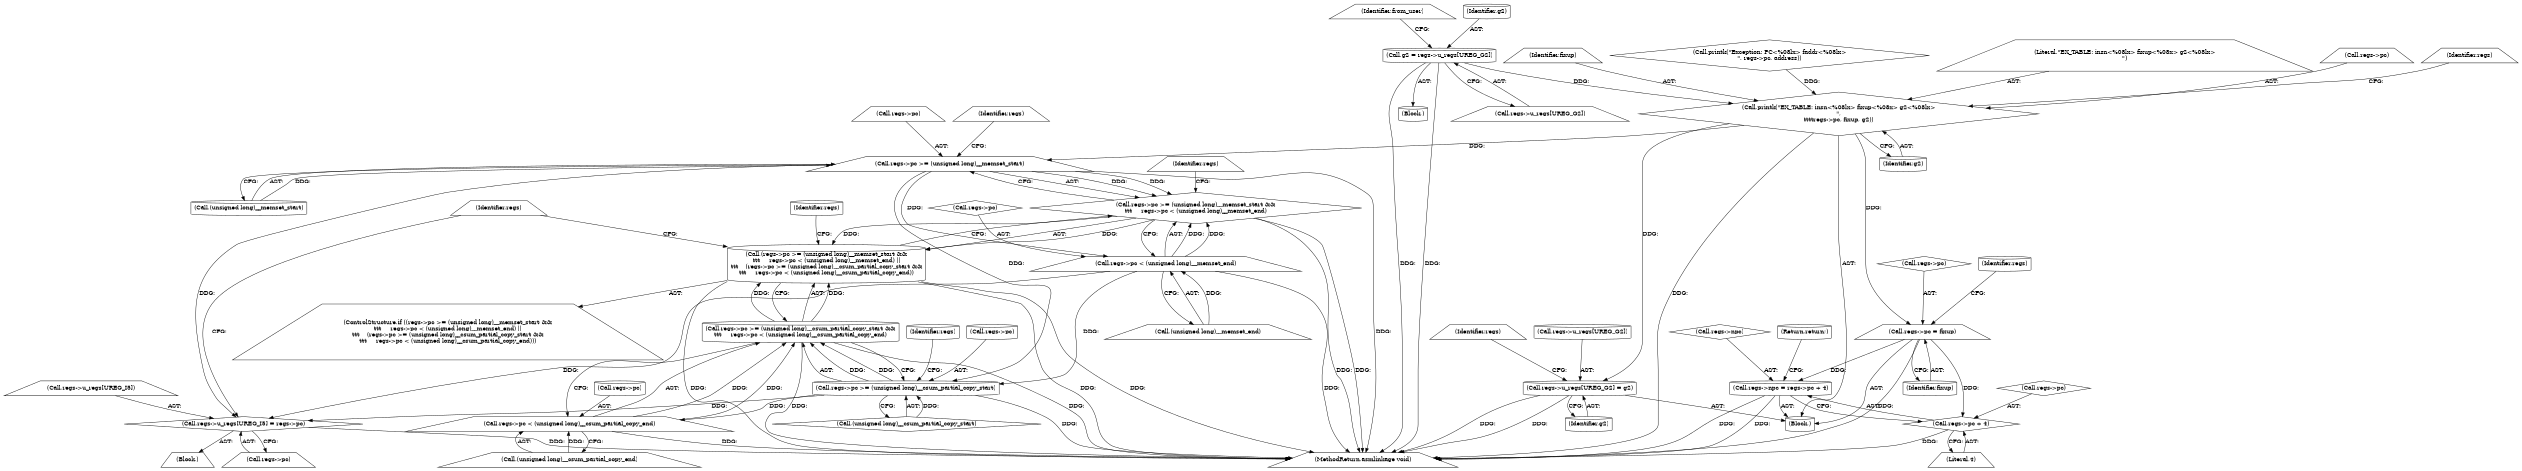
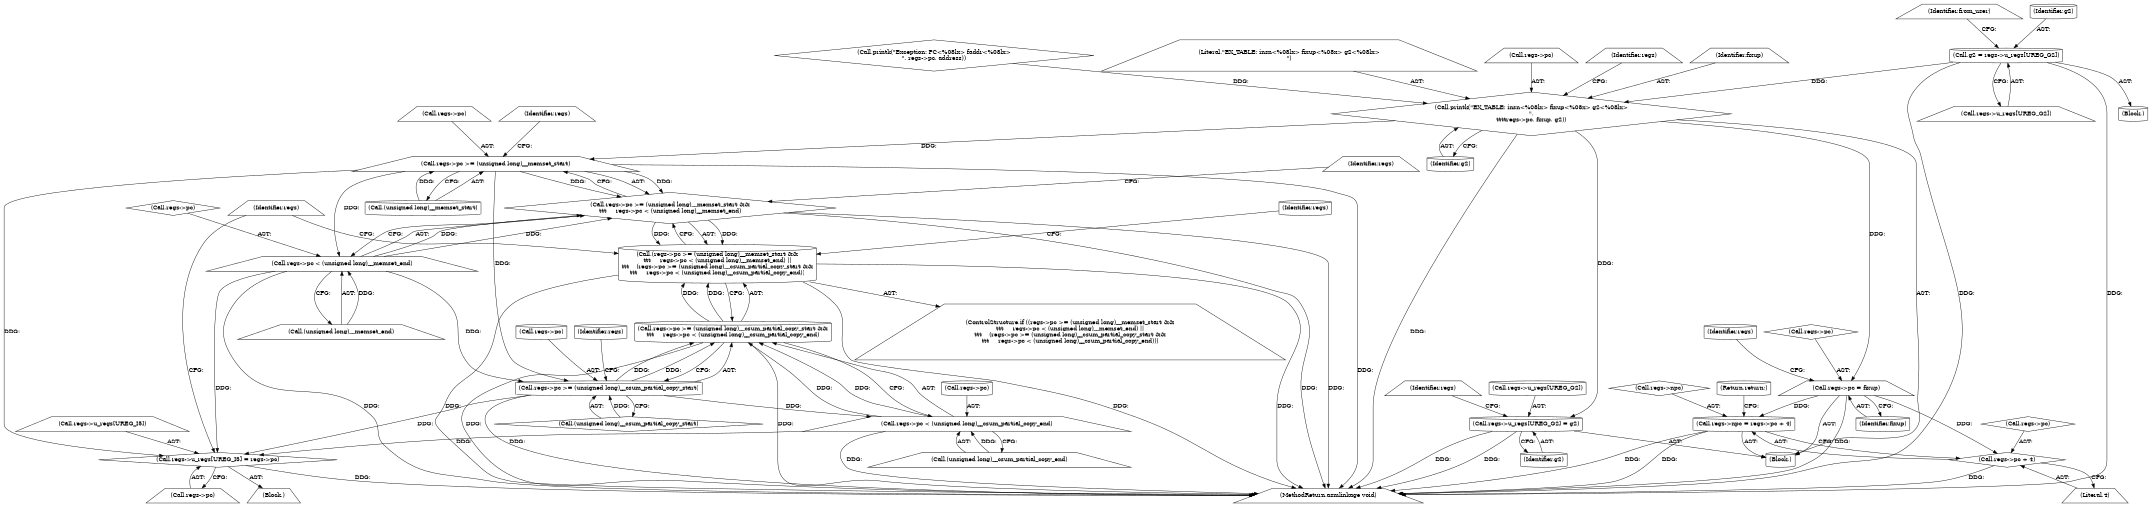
edge "(Call,regs->pc < (unsigned long)__csum_partial_copy_end)" -> "(Call,regs->u_regs[UREG_I5] = regs->pc)": added, label "DDG:"
